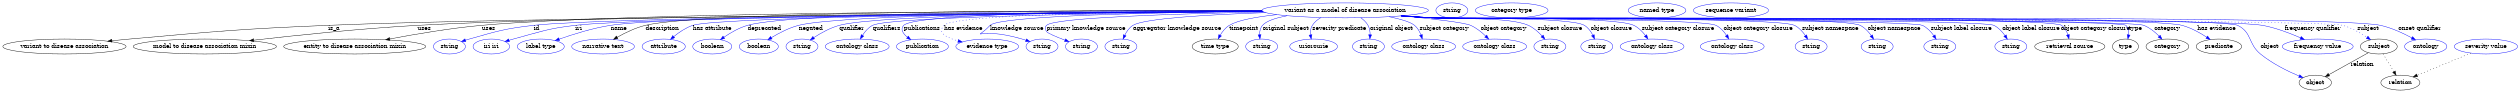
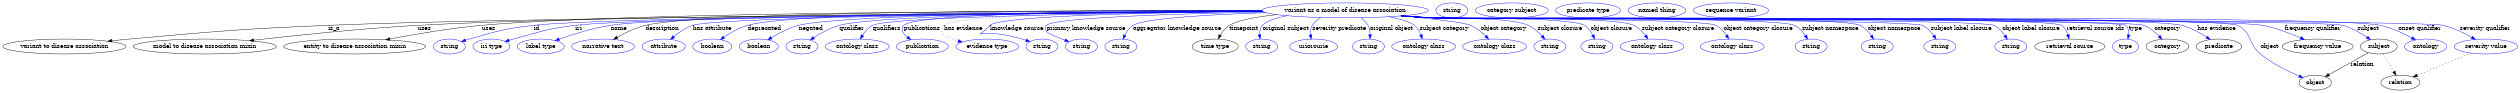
node "category type": label "category type" -> "category subject"
node "predicate type": added
node "named type": label "named type" -> "named thing"
edge "variant as a model of disease association" -> "time type": color blue -> black
edge "variant as a model of disease association" -> "subject": style dotted -> solid
edge "variant as a model of disease association" -> "severity value": added, label "severity qualifier"
edge "variant as a model of disease association" -> "retrieval source": label "object category closure" -> "retrieval source ids"
node "iri iri": label "iri iri" -> "iri type"
node "type": color black -> blue
node "frequency value": color blue -> black
